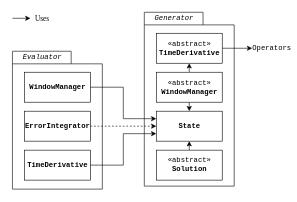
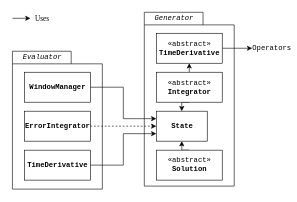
node "«abstract» WindowManager": label "«abstract» WindowManager" -> "«abstract» Integrator"
node "State": size 66x30 -> 51x30
